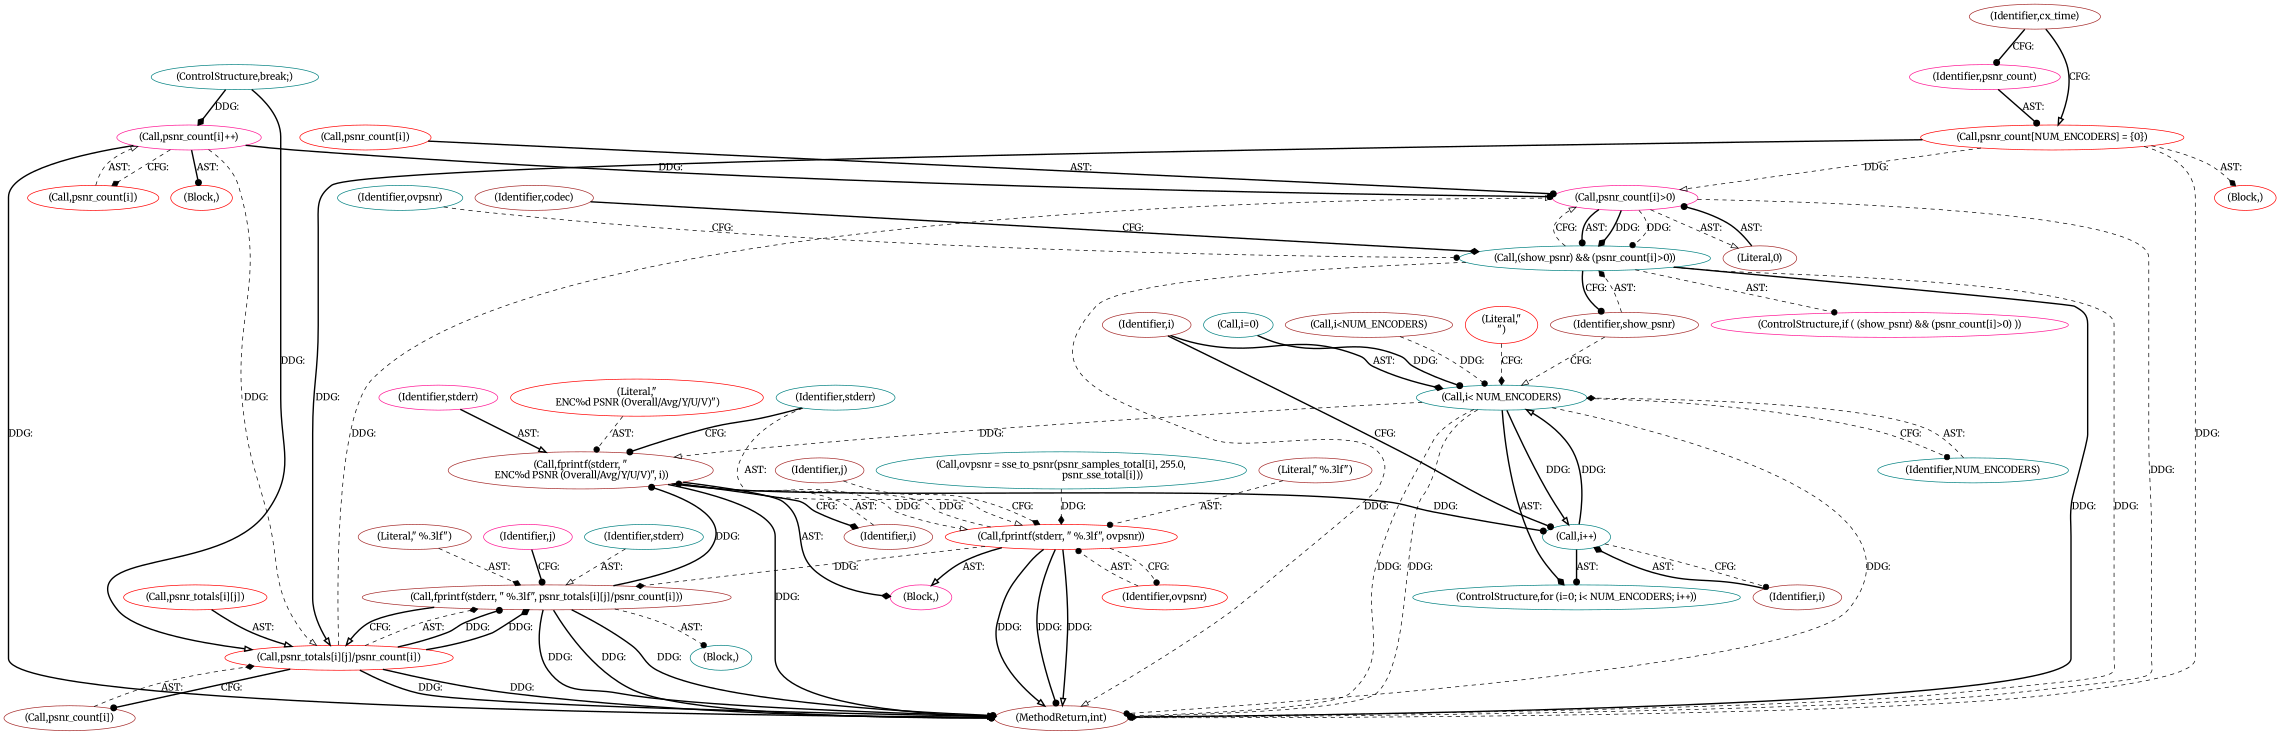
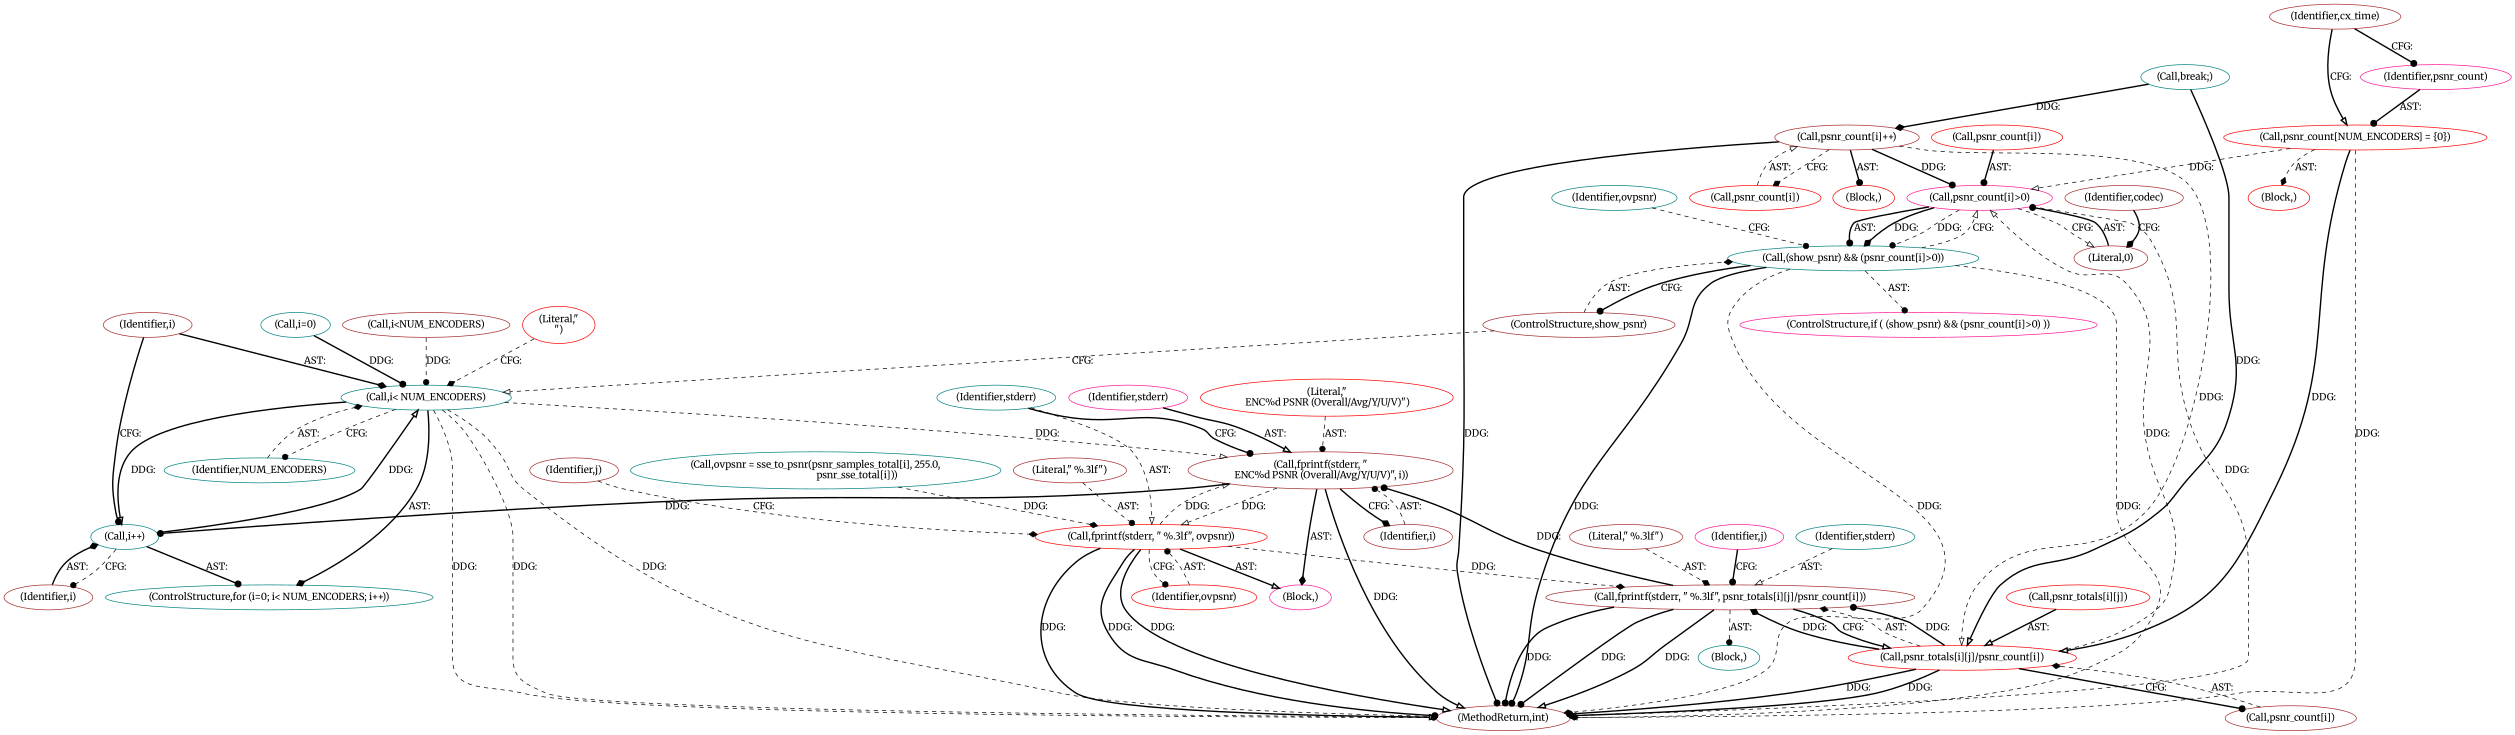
node "(ControlStructure,break;)": label "(ControlStructure,break;)" -> "(Call,break;)"
node "(Call,psnr_count[i]++)": color deeppink -> brown
edge "(Identifier,codec)" -> "(Call,(show_psnr) && (psnr_count[i]>0))": now "(Identifier,codec)" -> "(Literal,0)"
edge "(Call,psnr_count[i]>0)" -> "(Literal,0)": label "AST: " -> "CFG: "
node "(Identifier,show_psnr)": label "(Identifier,show_psnr)" -> "(ControlStructure,show_psnr)"
